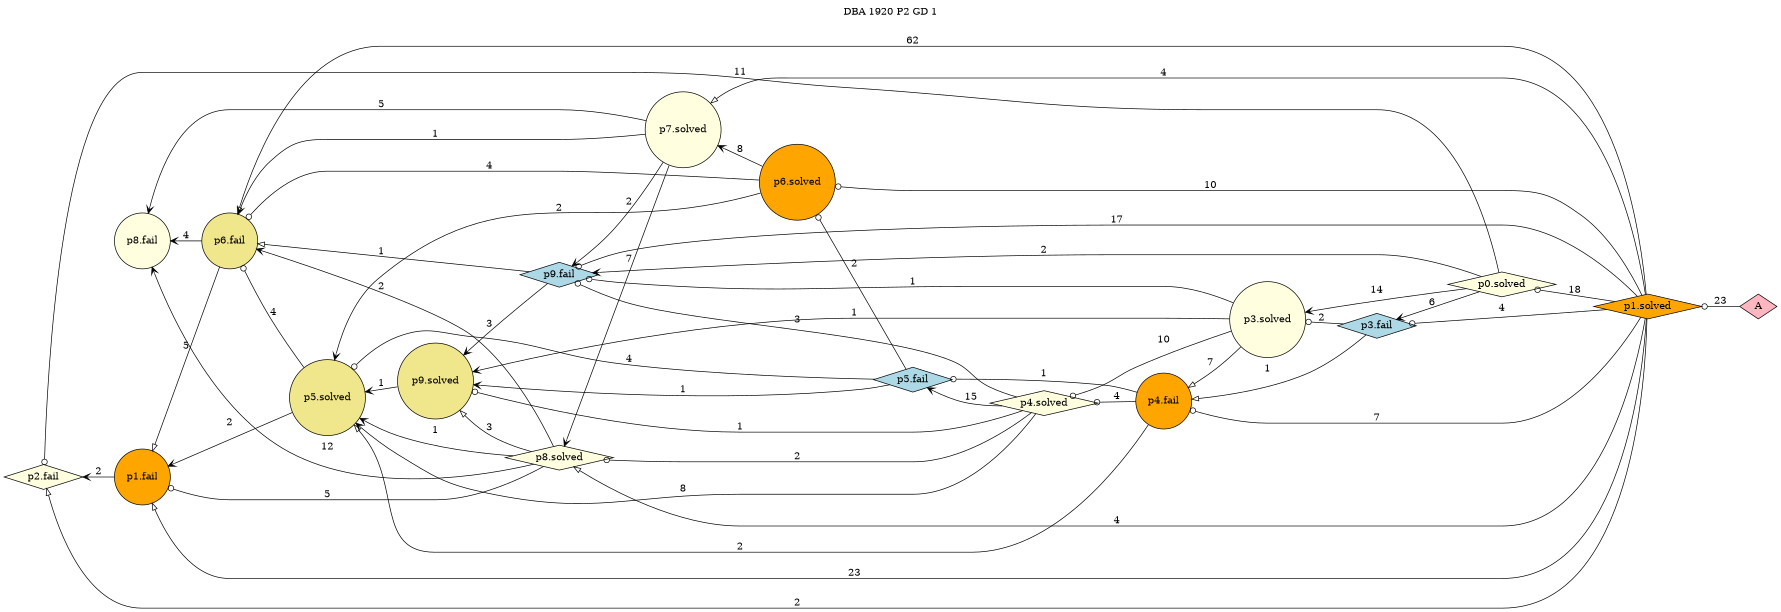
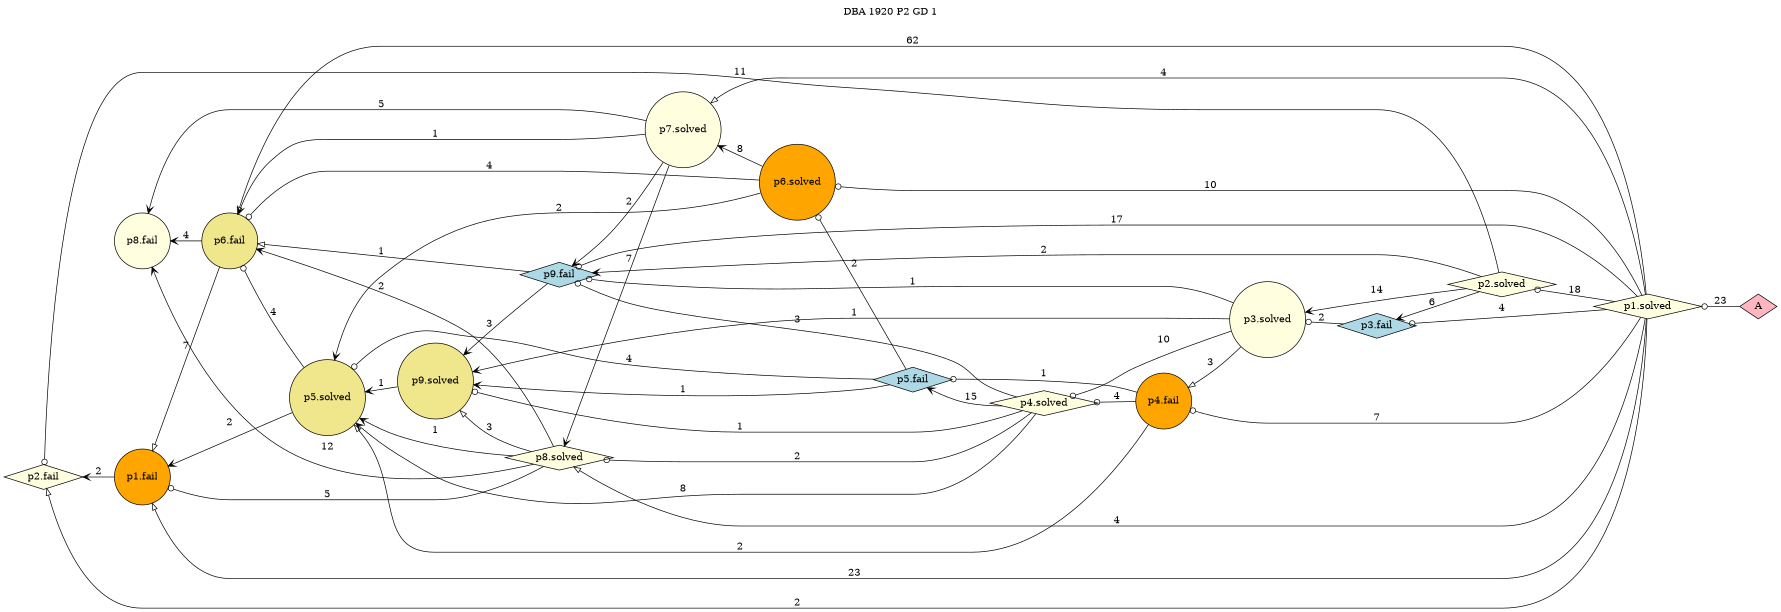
node "p0.solved": label "p0.solved" -> "p2.solved"
node "p1.solved": fillcolor orange -> lightyellow
edge "p6.fail" -> "p1.fail": label "5" -> "7"
edge "p3.solved" -> "p4.fail": label "7" -> "3"
edge "p3.fail" -> "p4.fail": removed, label "1"
